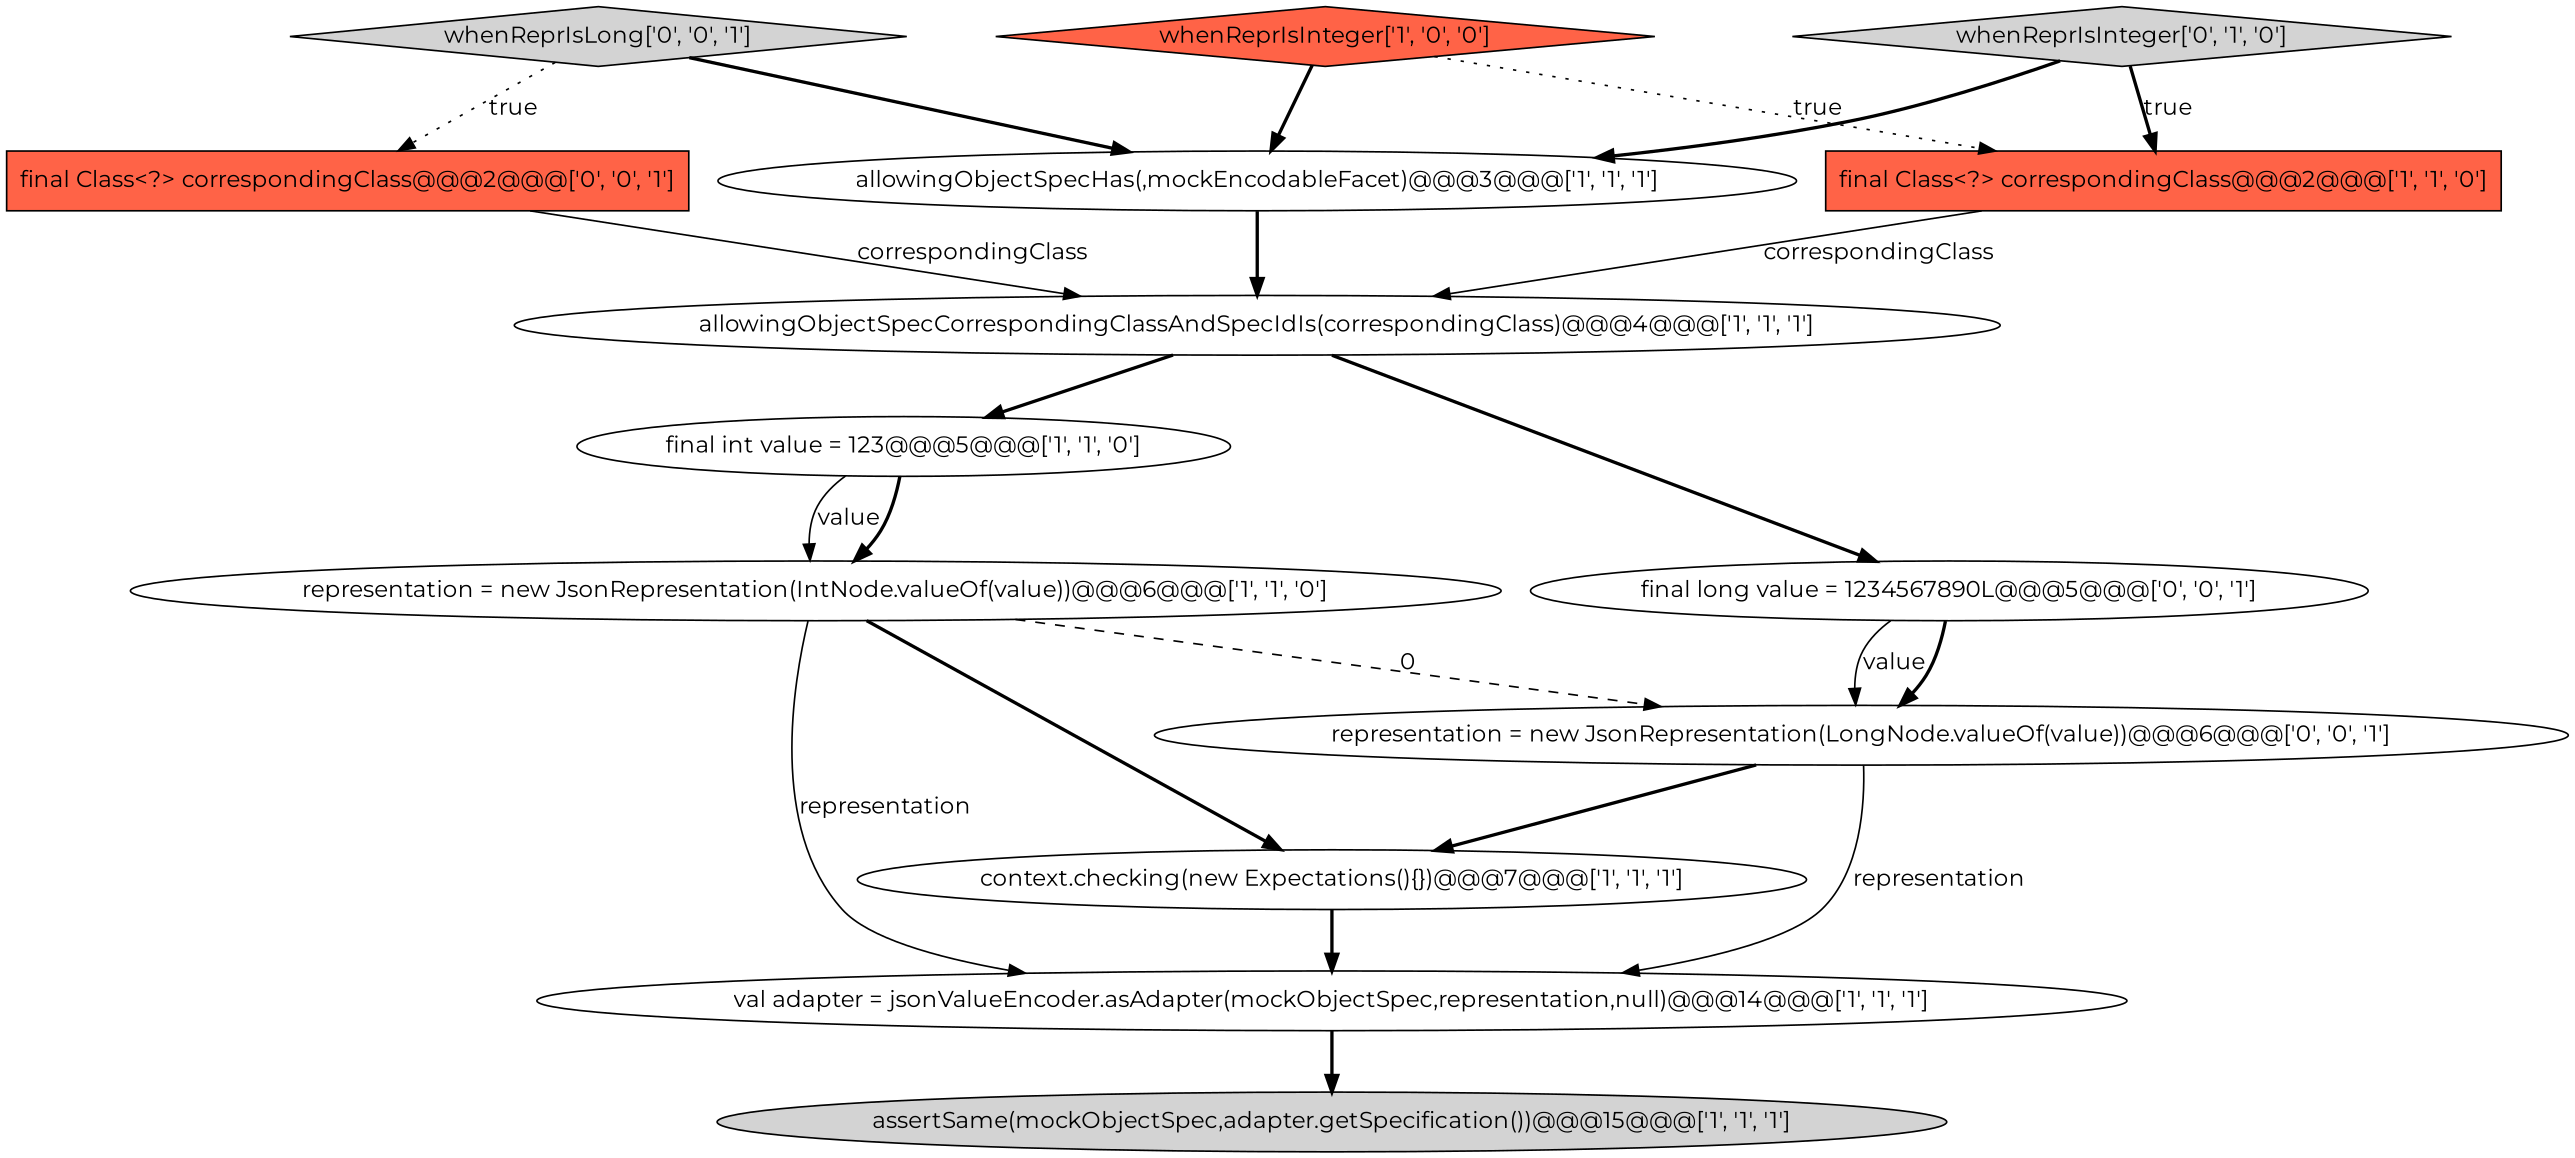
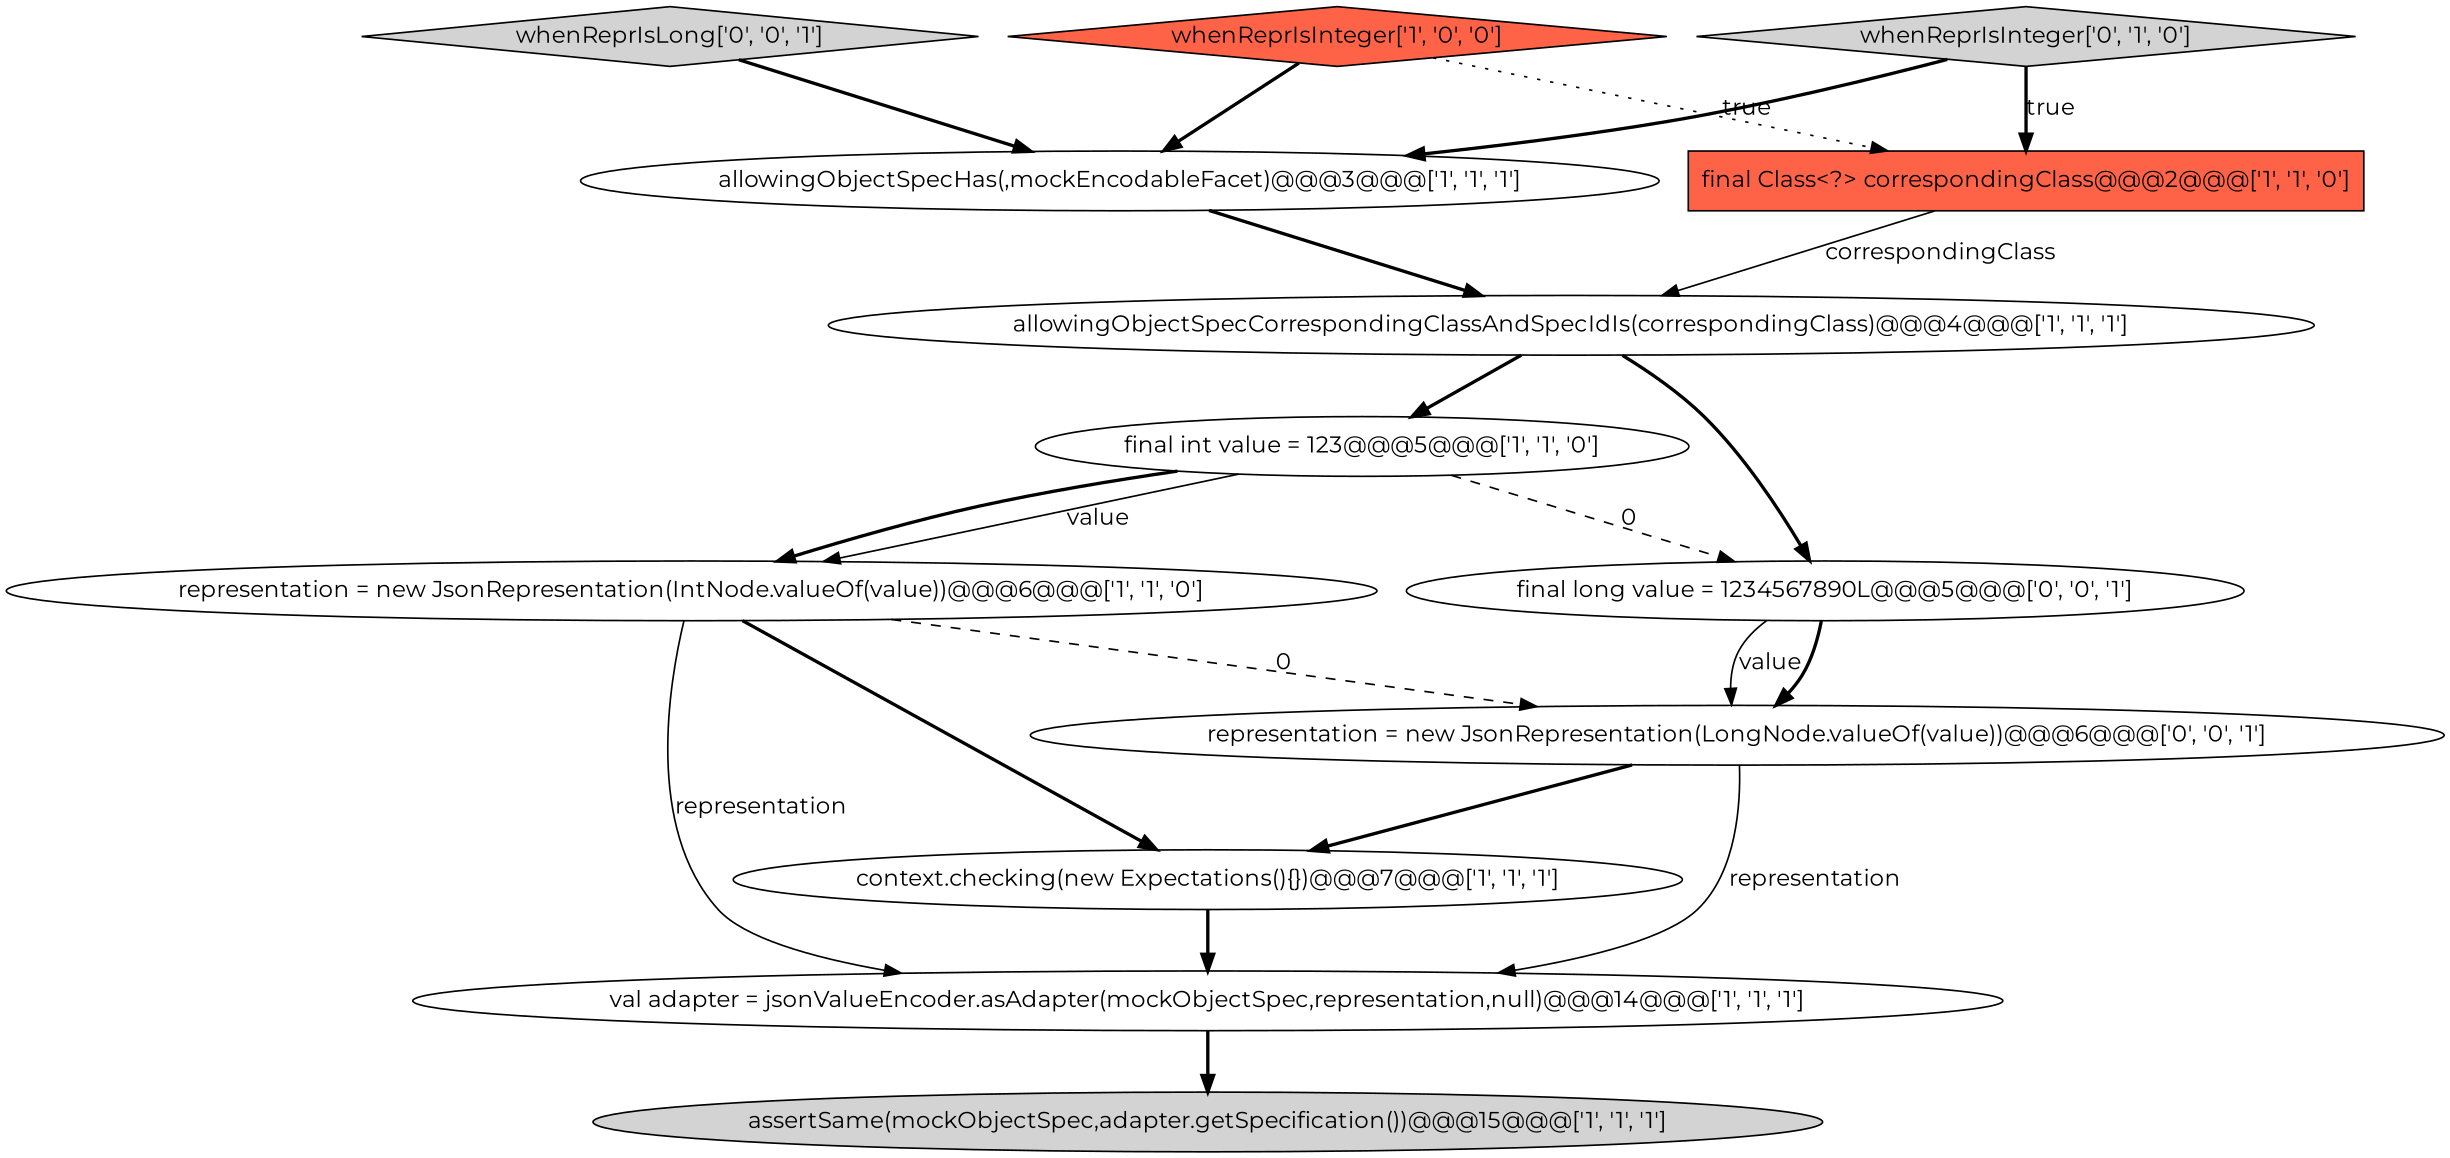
node "final Class<?> correspondingClass@@@2@@@['0', '0', '1']": removed
edge "final int value = 123@@@5@@@['1', '1', '0']" -> "final long value = 1234567890L@@@5@@@['0', '0', '1']": added, label "0"
